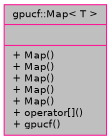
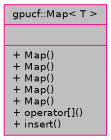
node "gpucf::Map< T >": text "+ gpucf()" -> "+ insert()"
